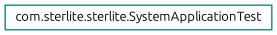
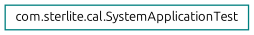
node "com.sterlite.sterlite.SystemApplicationTest": label "com.sterlite.sterlite.SystemApplicationTest" -> "com.sterlite.cal.SystemApplicationTest"
